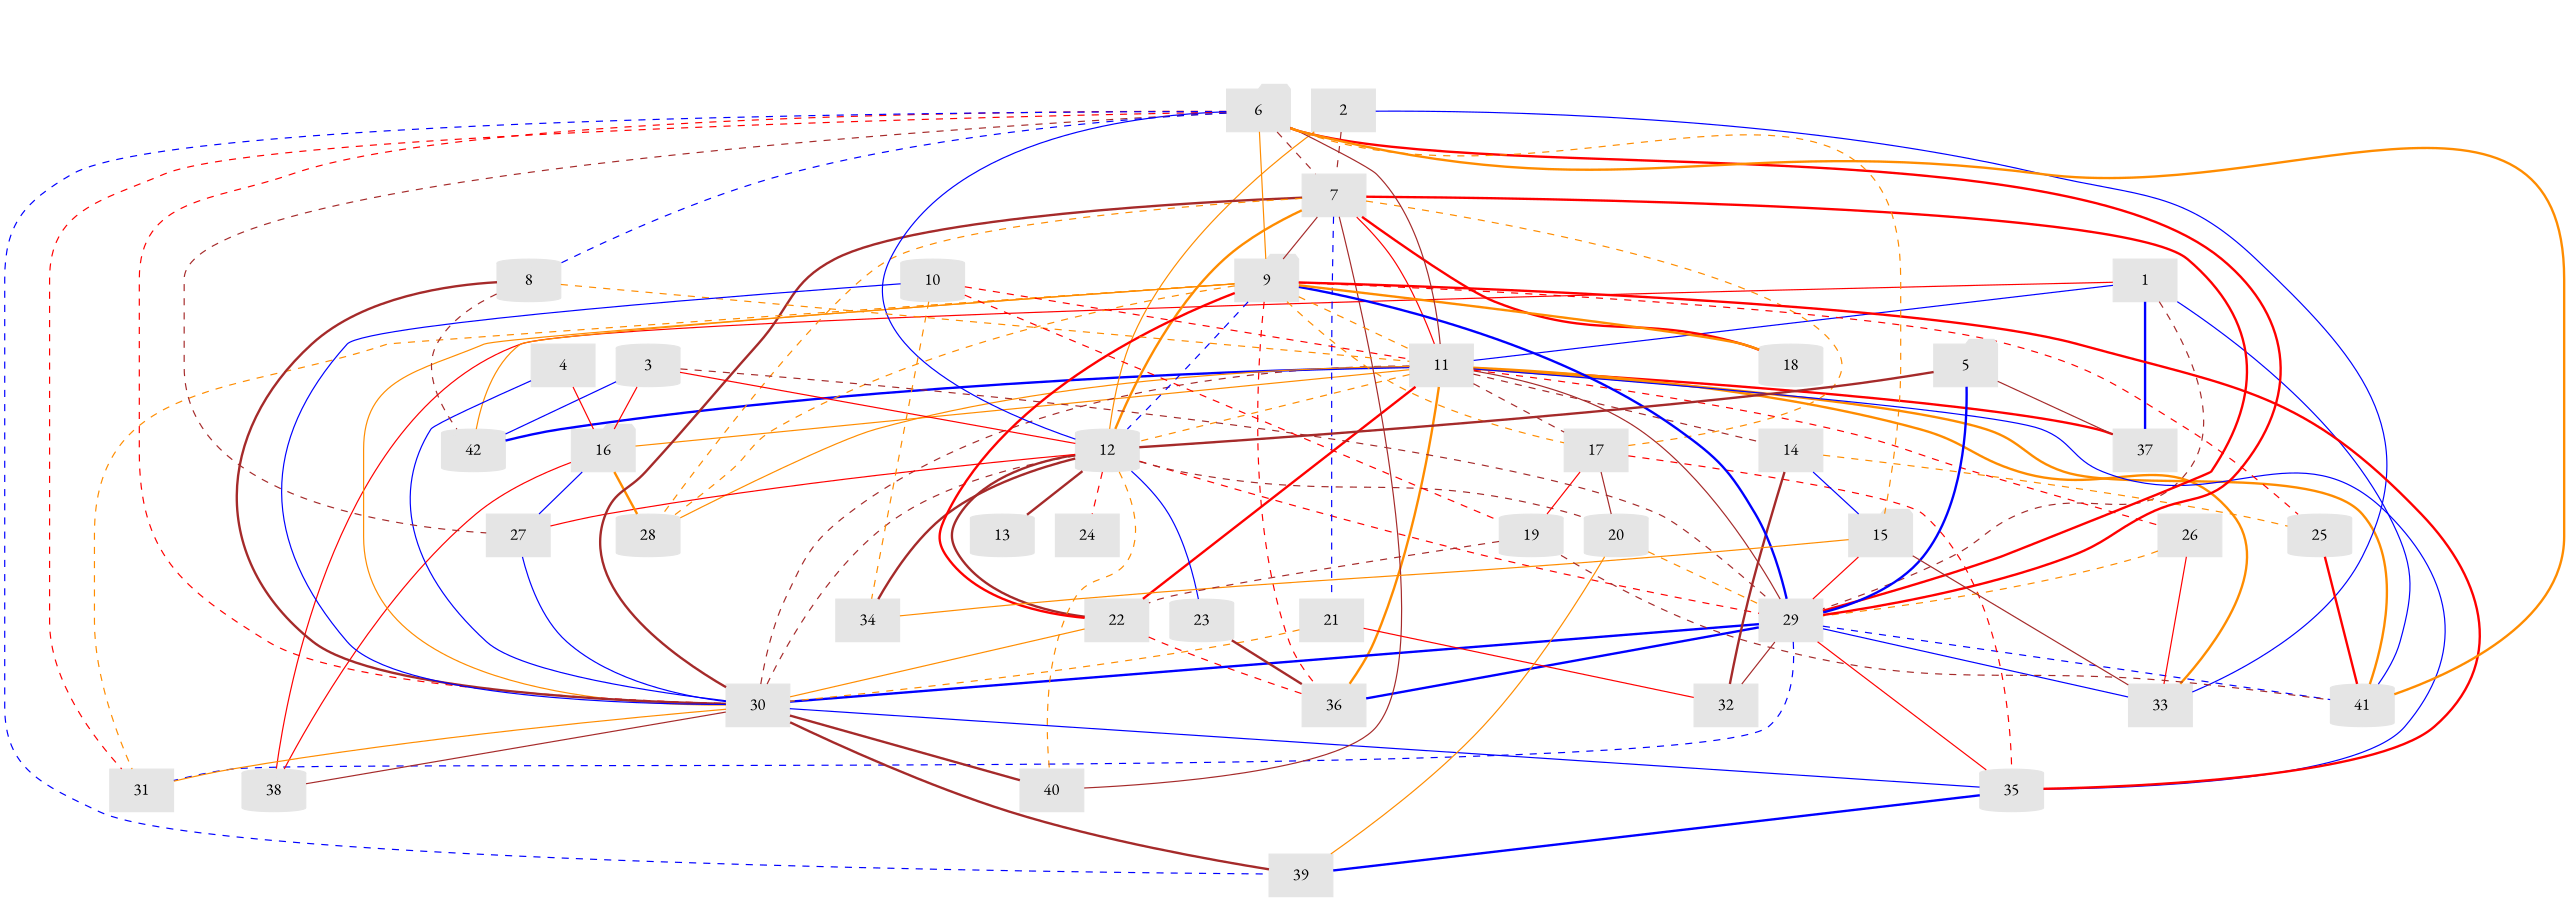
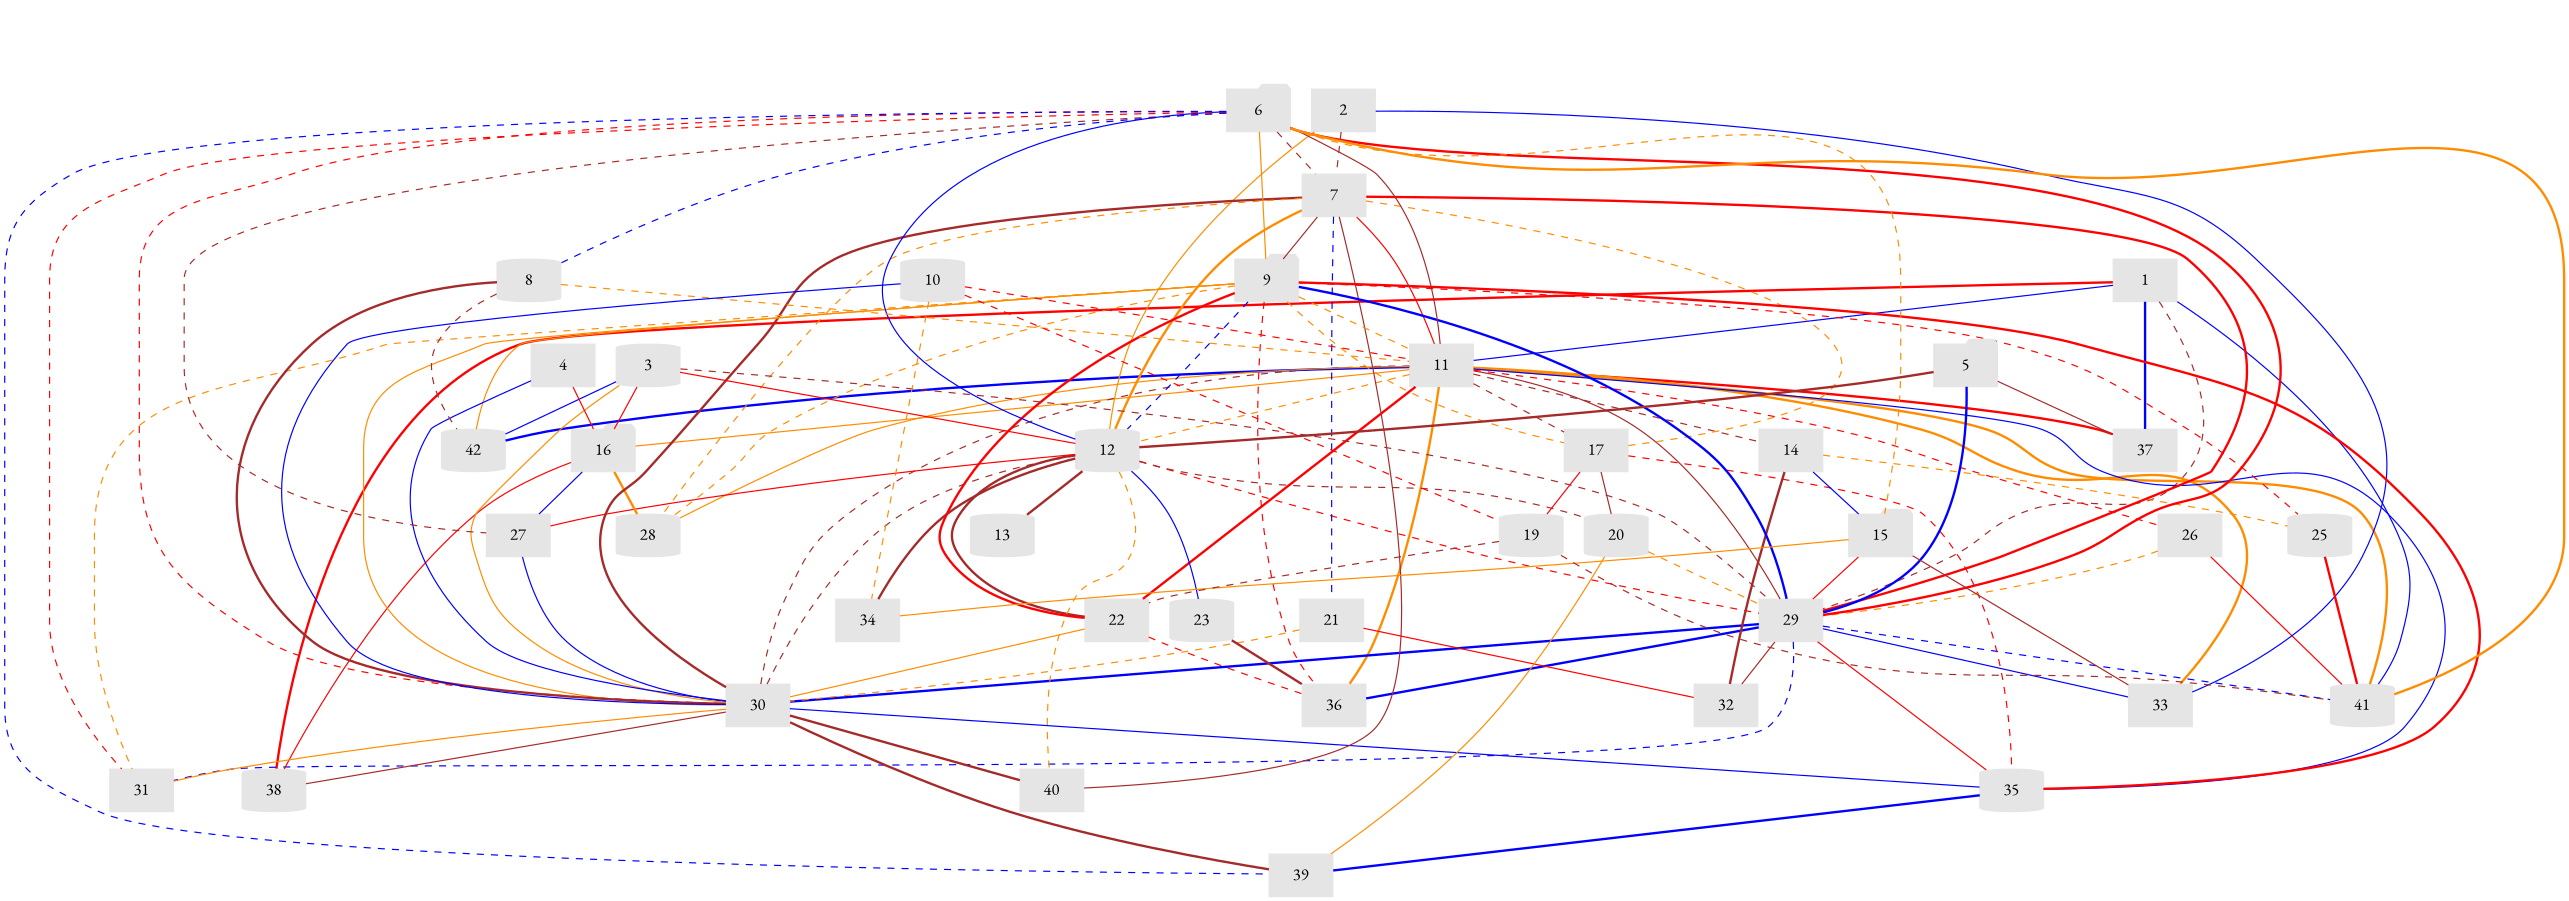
edge "1" -- "38": style solid -> bold
node "18": removed
node "24": removed
edge "3" -- "30": added
edge "26" -- "33": now "26" -- "41"
